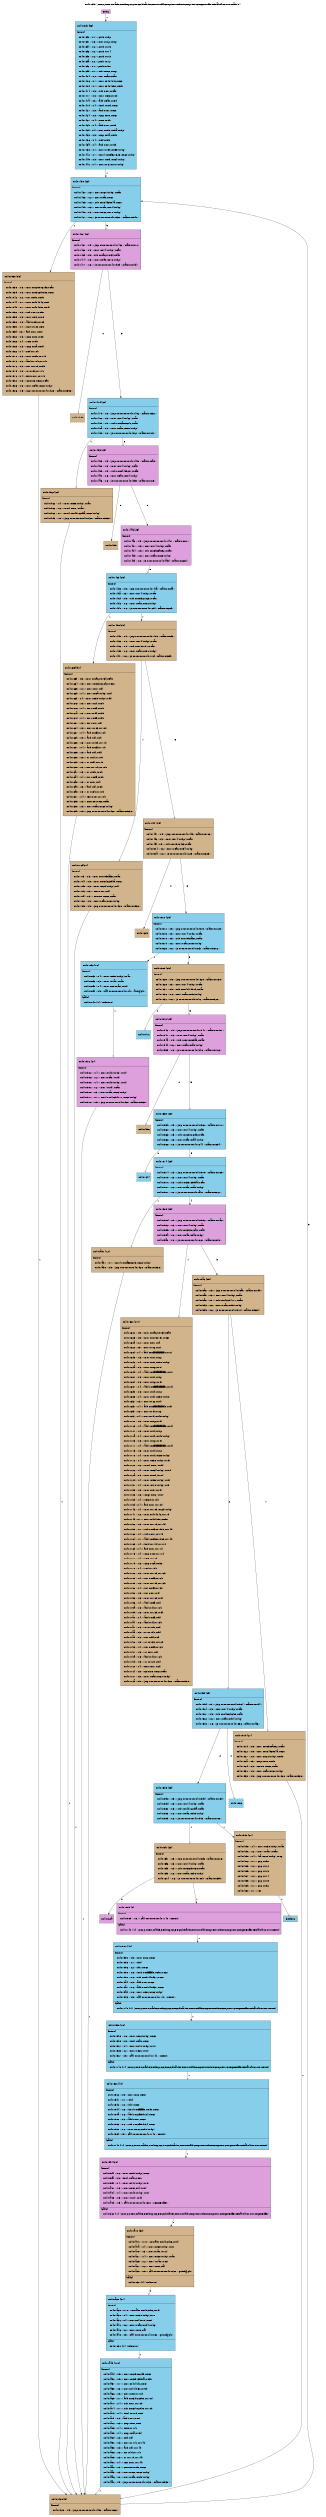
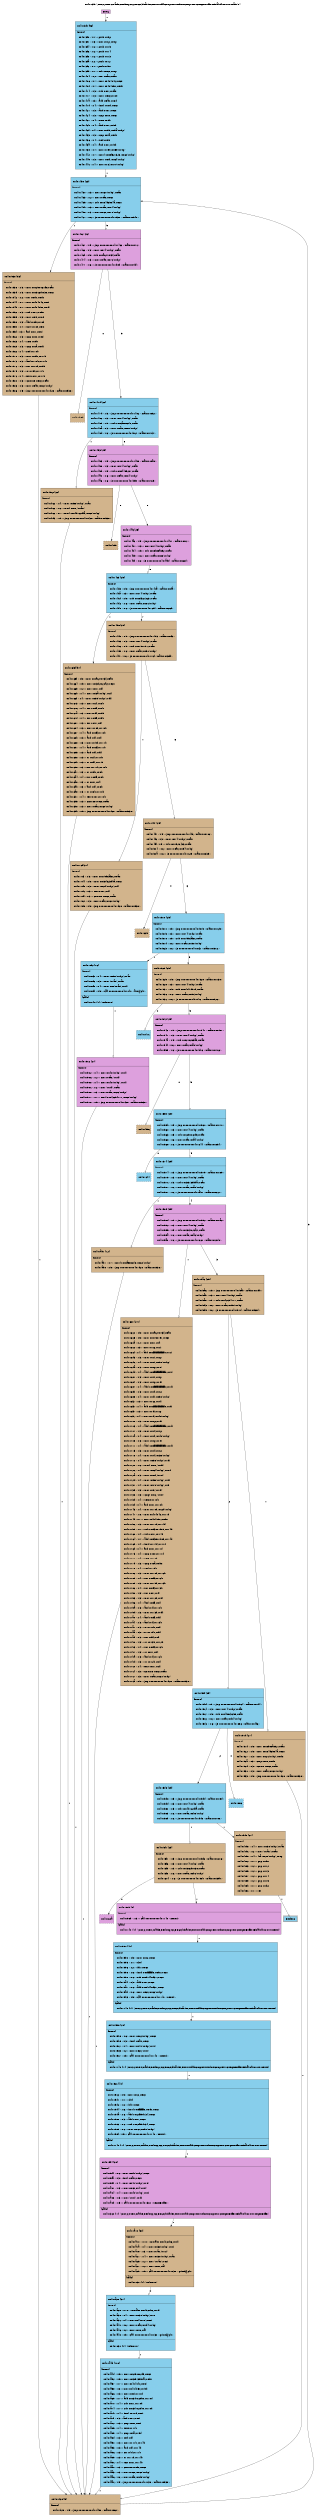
edge "0x4016c0 [271]" -> "0x401d28 [5]": added, label "1"
